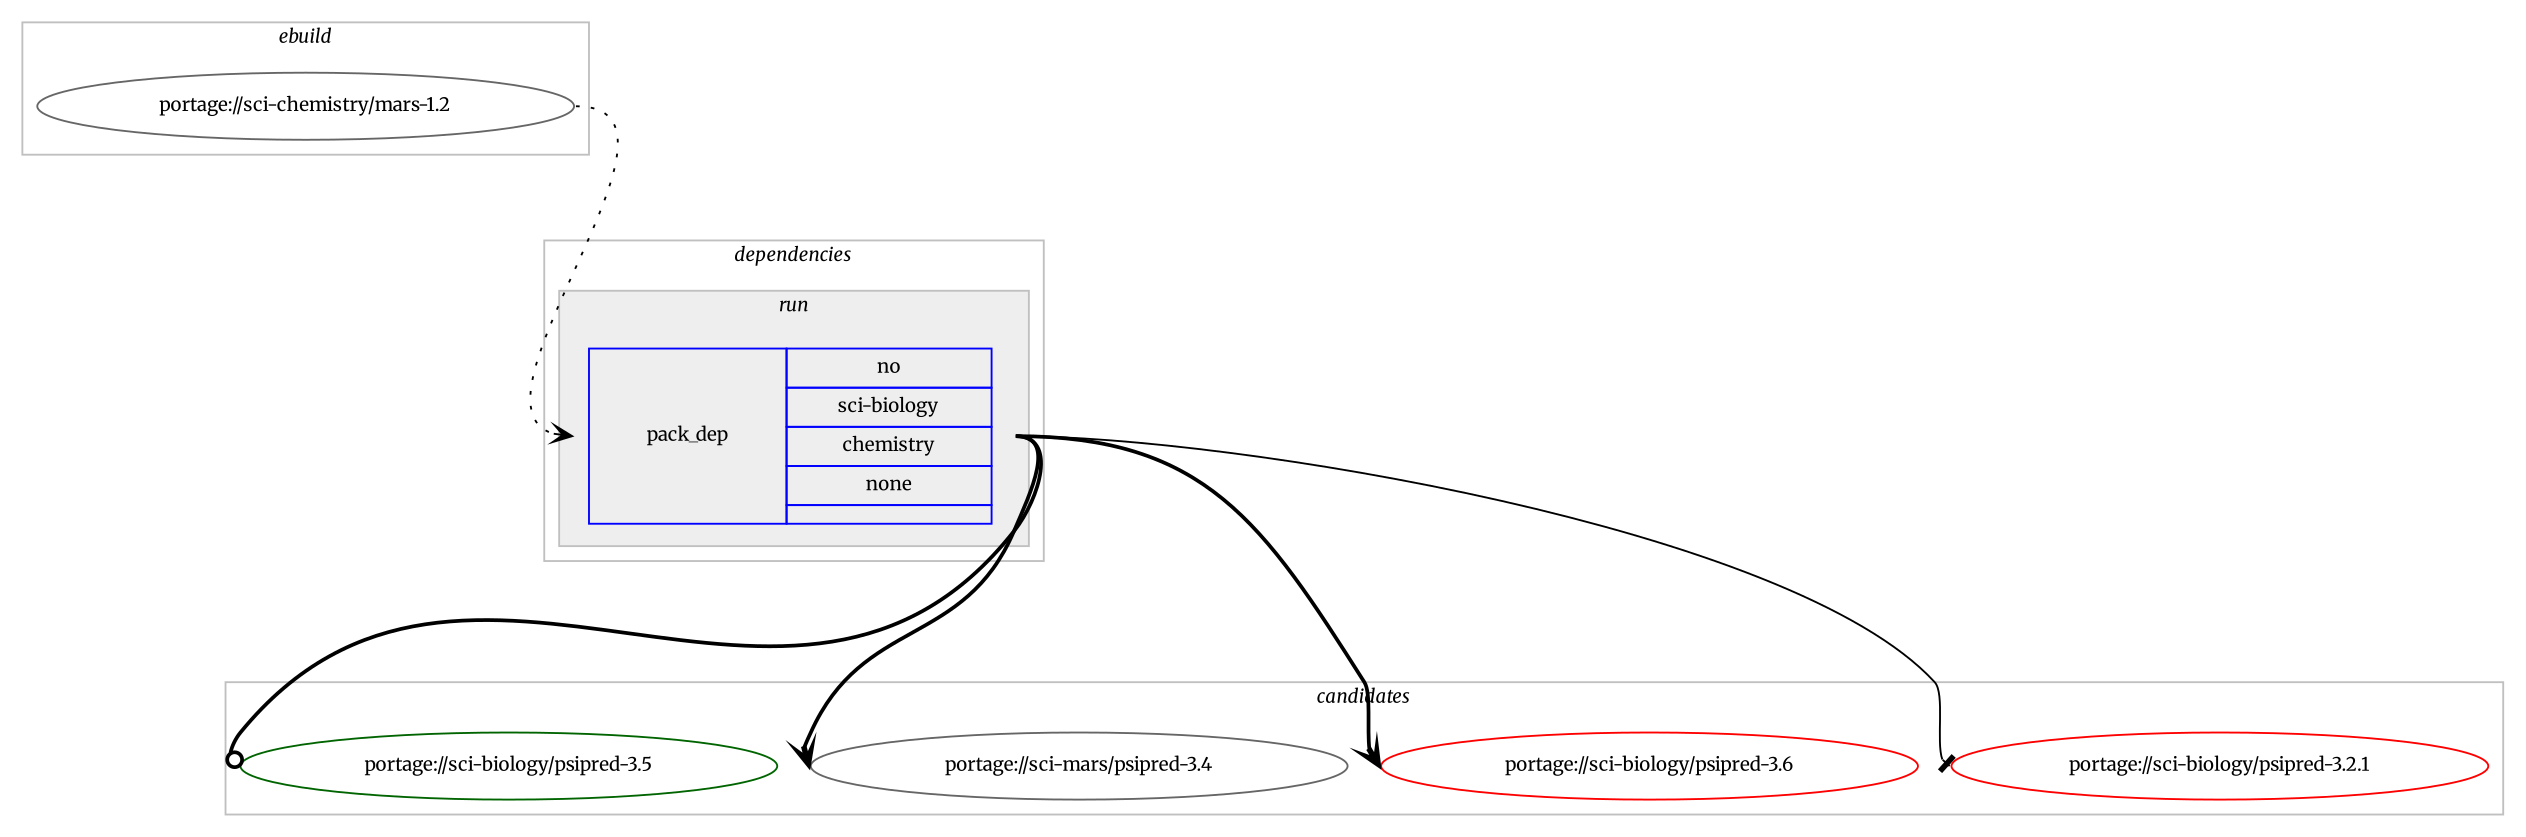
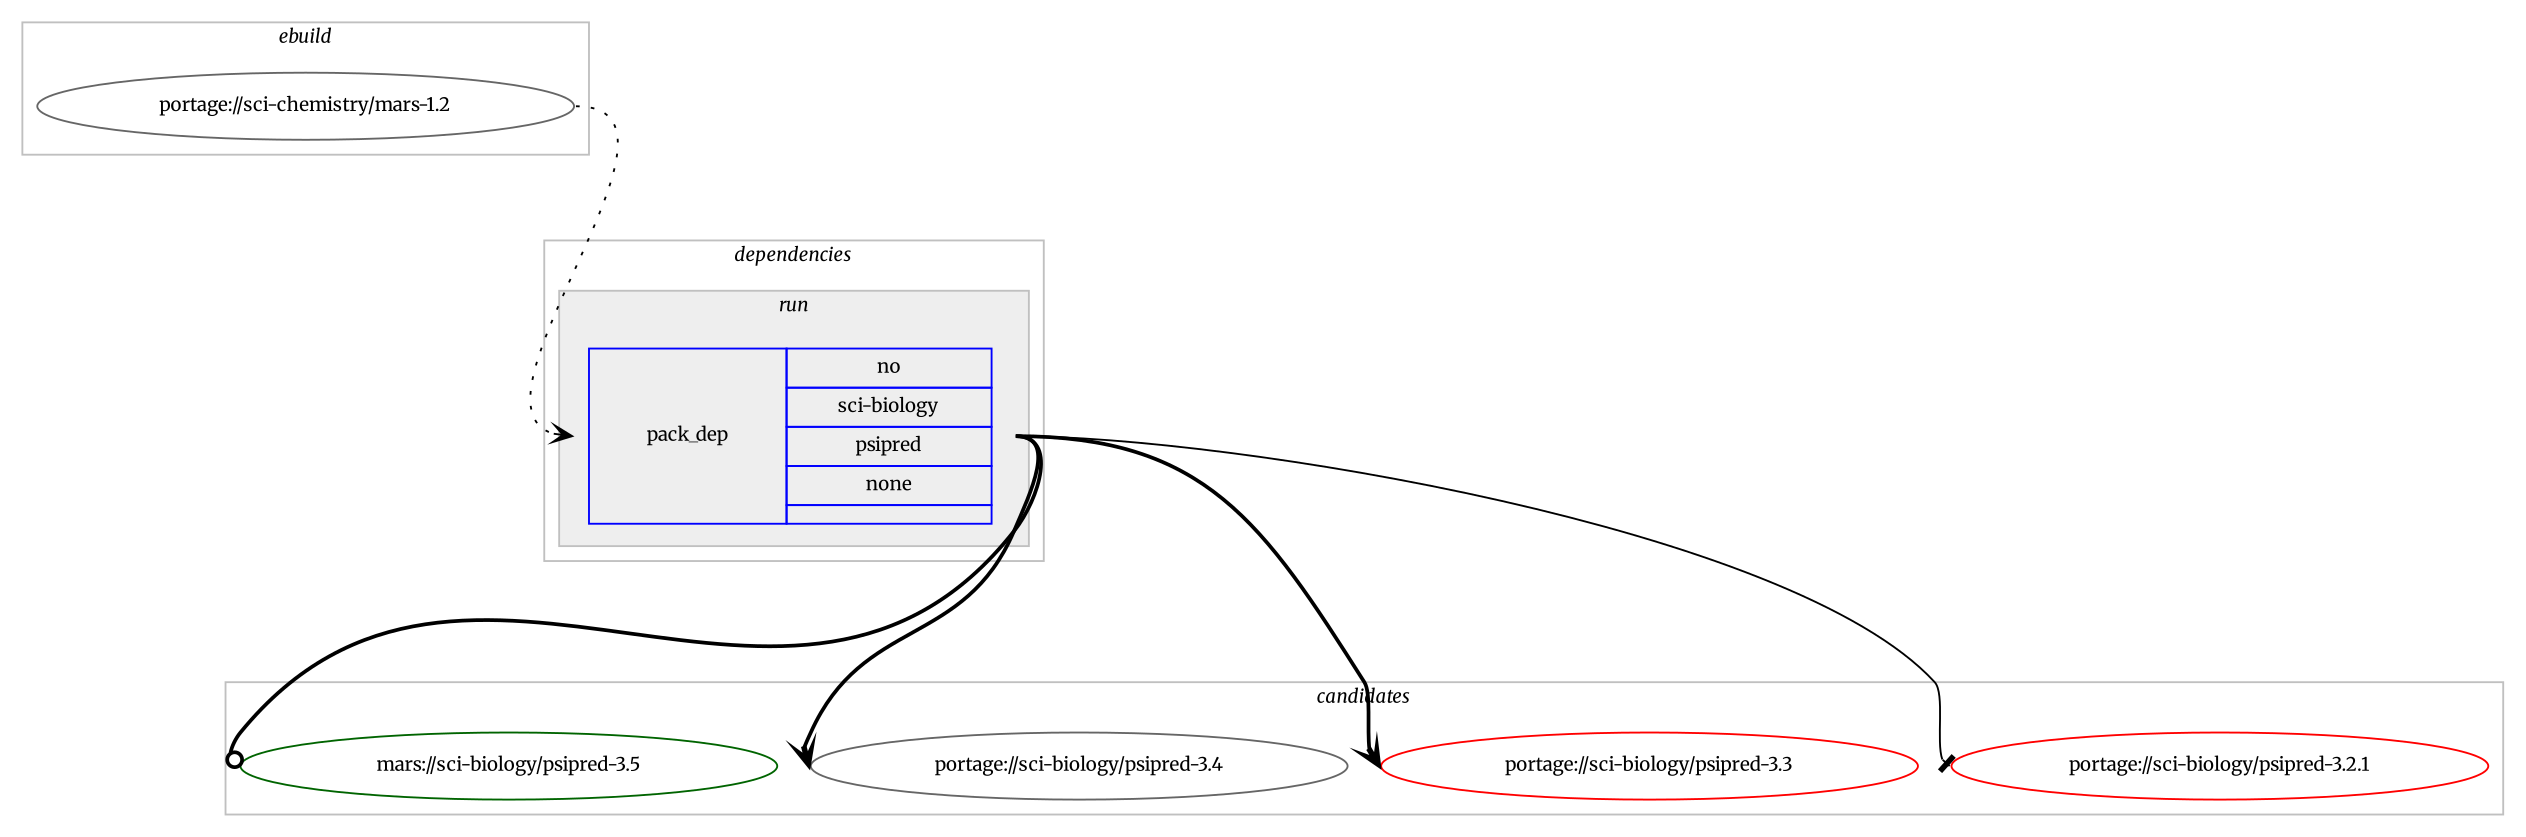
node "pack_dep": text "chemistry" -> "psipred"
node "portage://sci-biology/psipred-3.5": label "portage://sci-biology/psipred-3.5" -> "mars://sci-biology/psipred-3.5"
node "portage://sci-mars/psipred-3.4": label "portage://sci-mars/psipred-3.4" -> "portage://sci-biology/psipred-3.4"
node "portage://sci-biology/psipred-3.6": label "portage://sci-biology/psipred-3.6" -> "portage://sci-biology/psipred-3.3"
